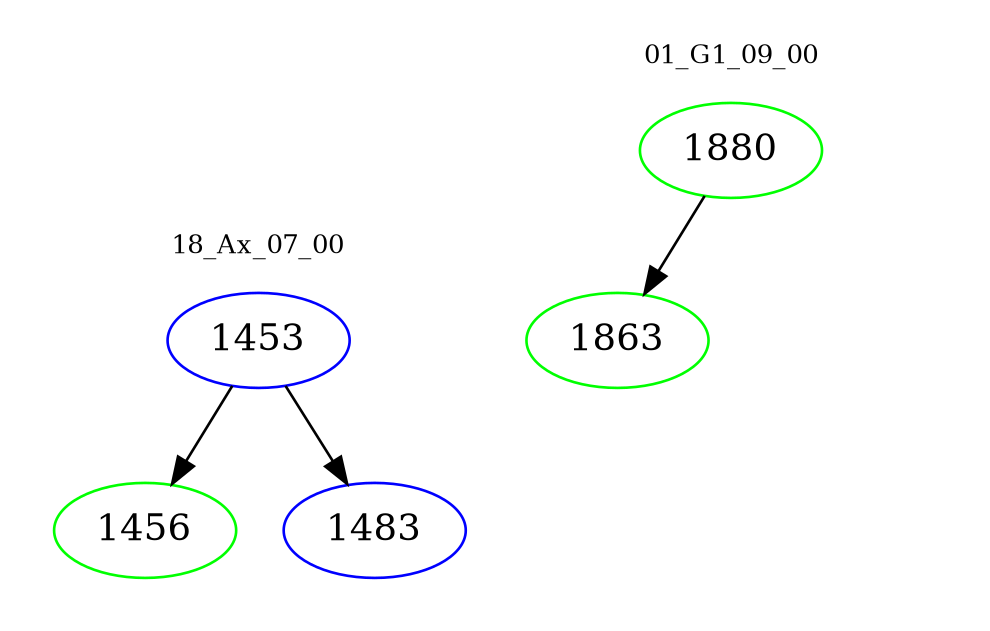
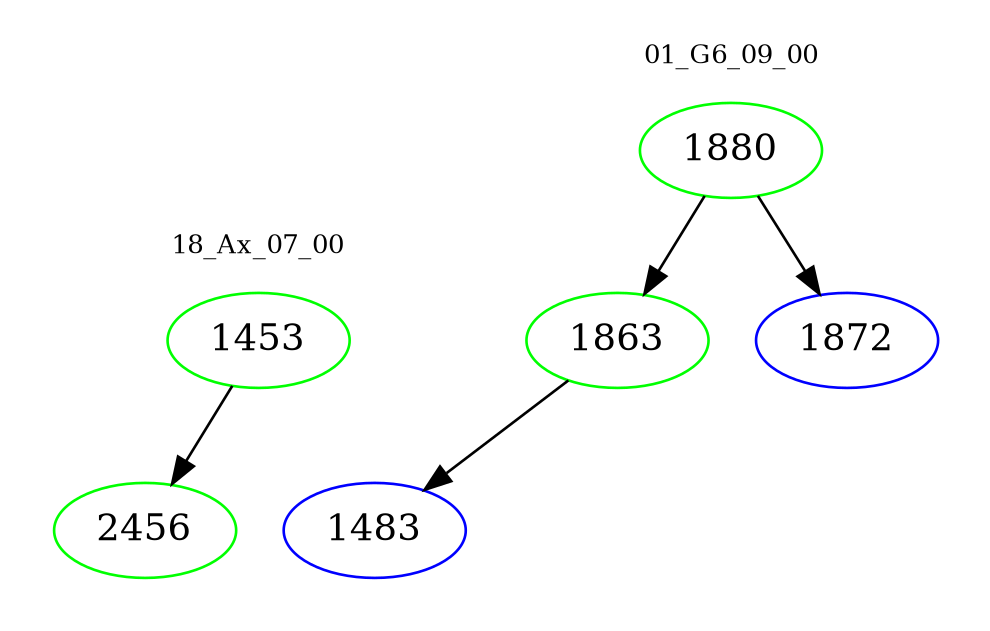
cluster "01_G1_09_00": label "01_G1_09_00" -> "01_G6_09_00"
node "1453": color blue -> green
node "1872": added
edge "1453" -> "1483": now "1863" -> "1483"
node "1456": label "1456" -> "2456"
